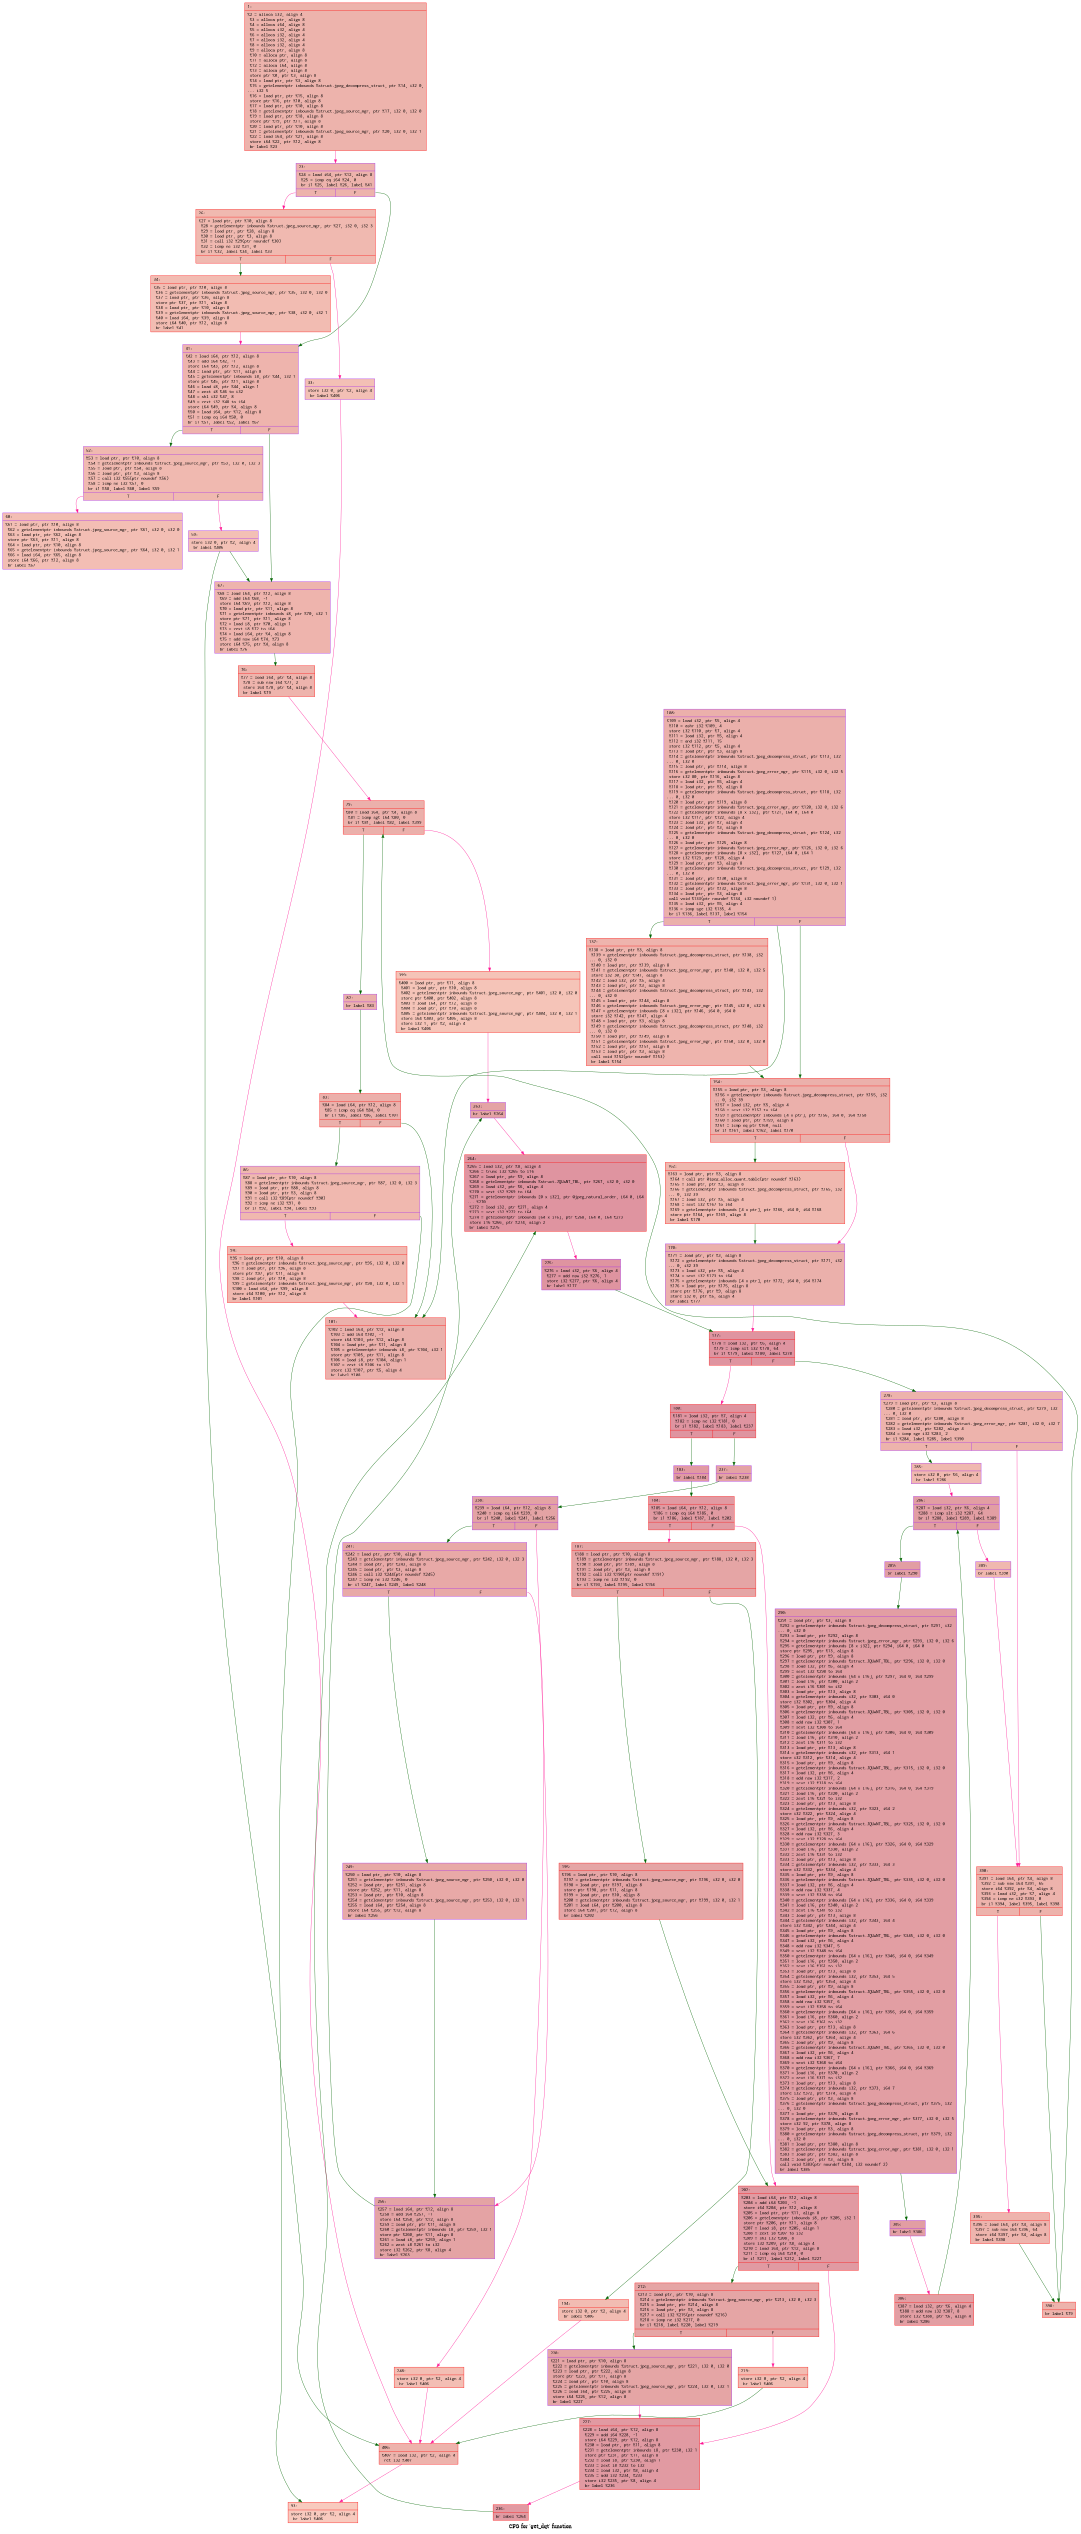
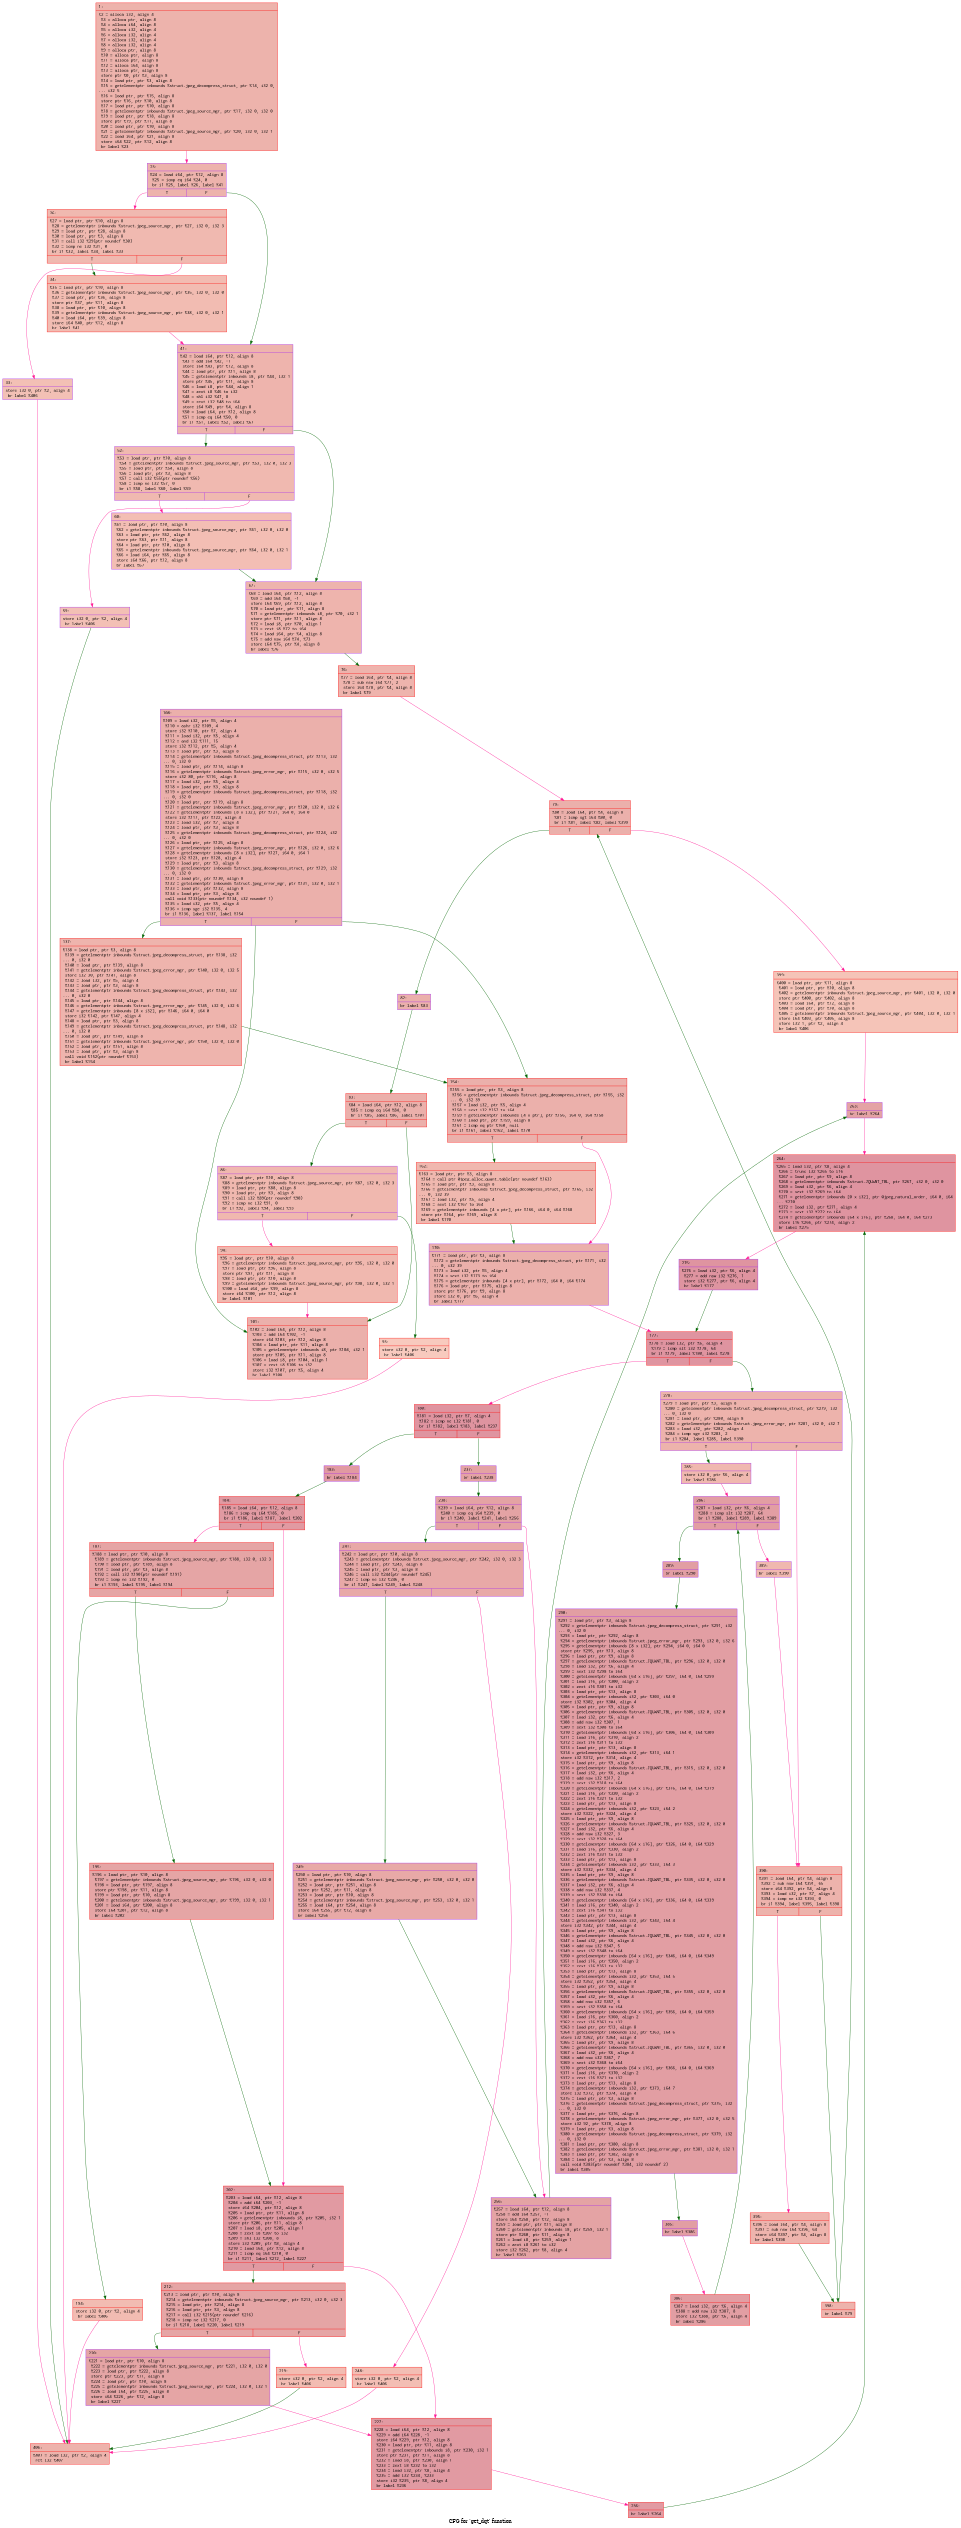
edge "59:" -> "67:": now "60:" -> "67:"
edge "406:" -> "93:": reversed
